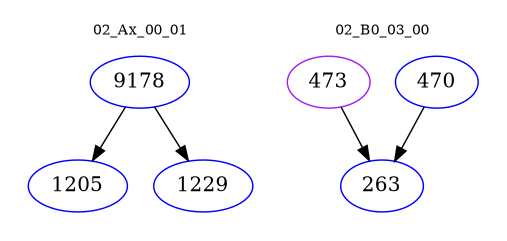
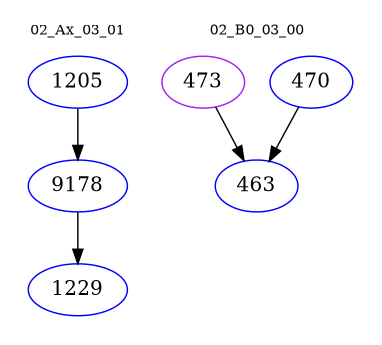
cluster "02_Ax_00_01": label "02_Ax_00_01" -> "02_Ax_03_01"
edge "9178" -> "1205": reversed
node "263": label "263" -> "463"
